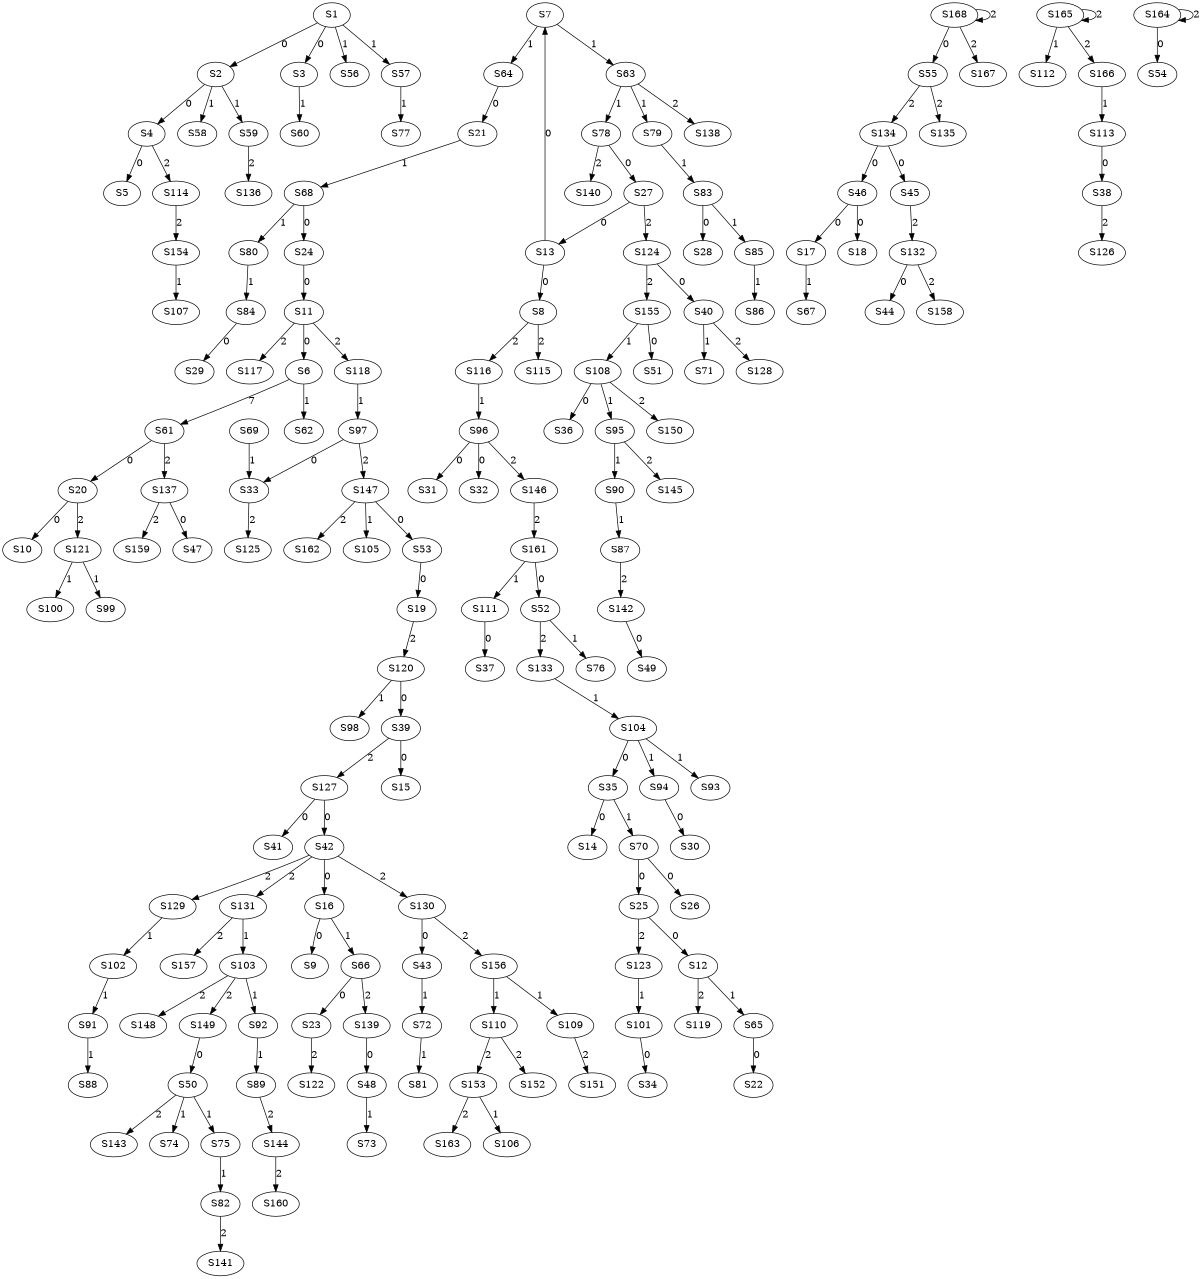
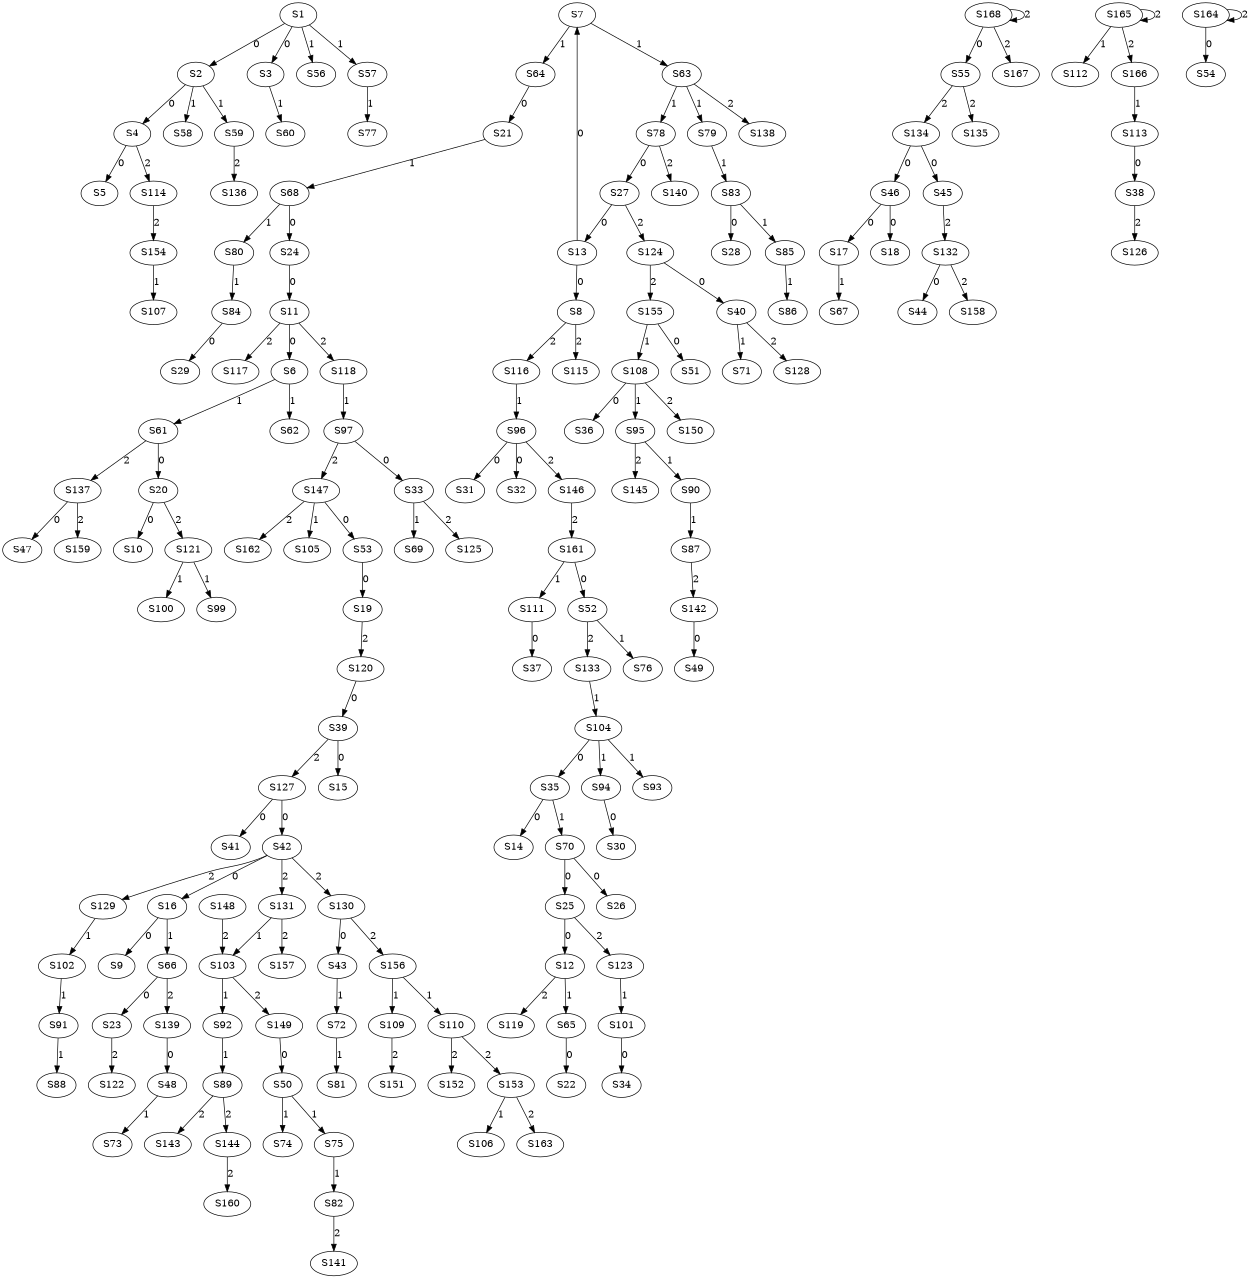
edge "S6" -> "S61": label "7" -> "1"
edge "S69" -> "S33": reversed
node "S98": removed
edge "S103" -> "S148": reversed
edge "S50" -> "S143": now "S89" -> "S143"
